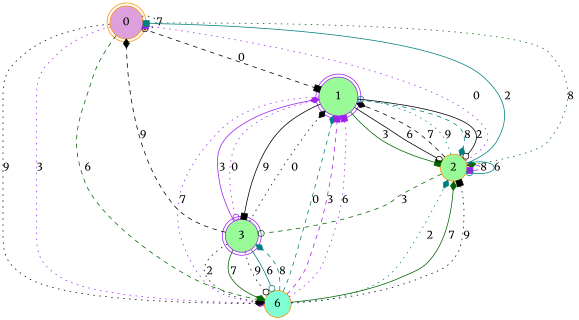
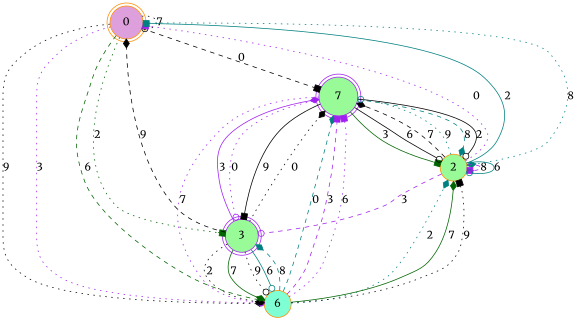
edge "0" -> "2": color darkgreen -> teal
node "1": label "1" -> "7"
edge "0" -> "3": added, label "2"
edge "2" -> "3": color darkgreen -> purple
